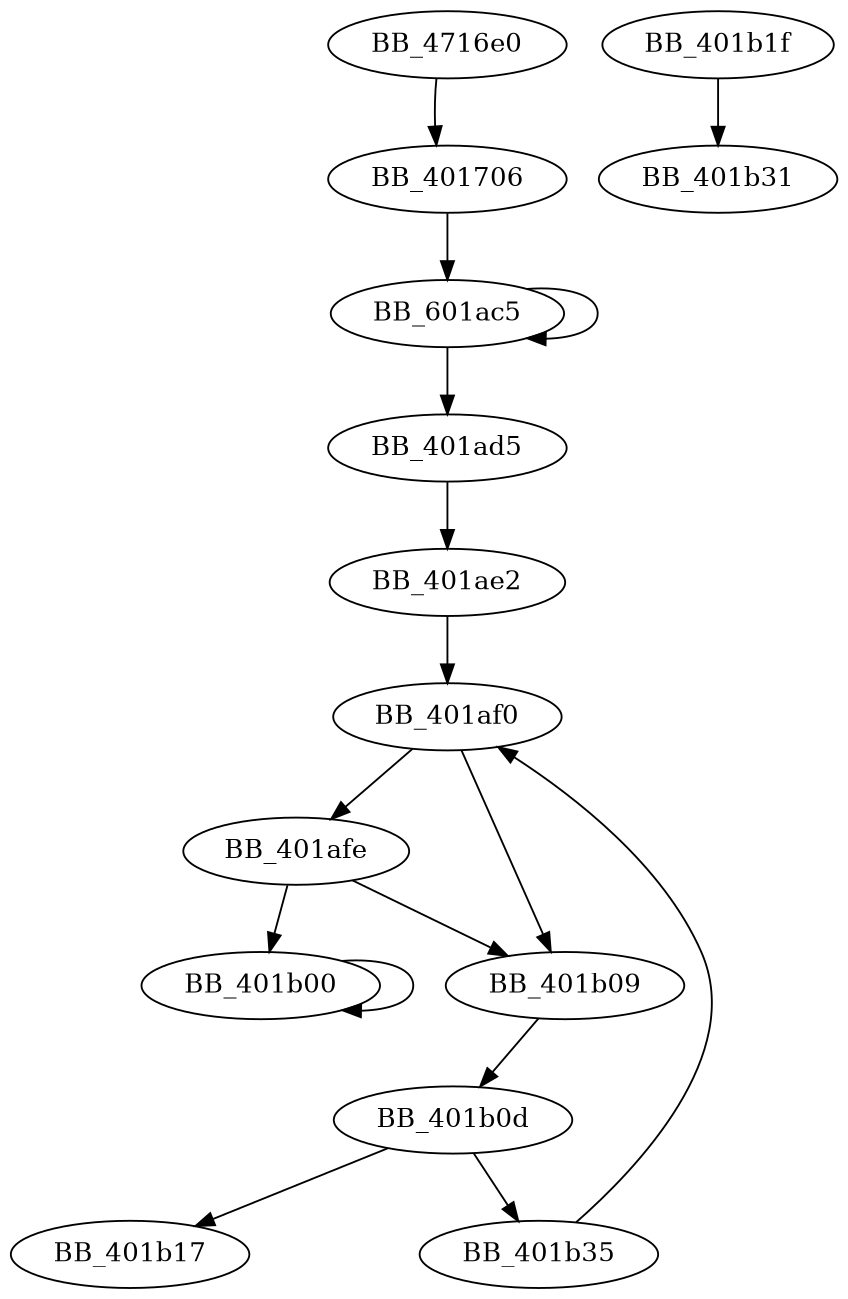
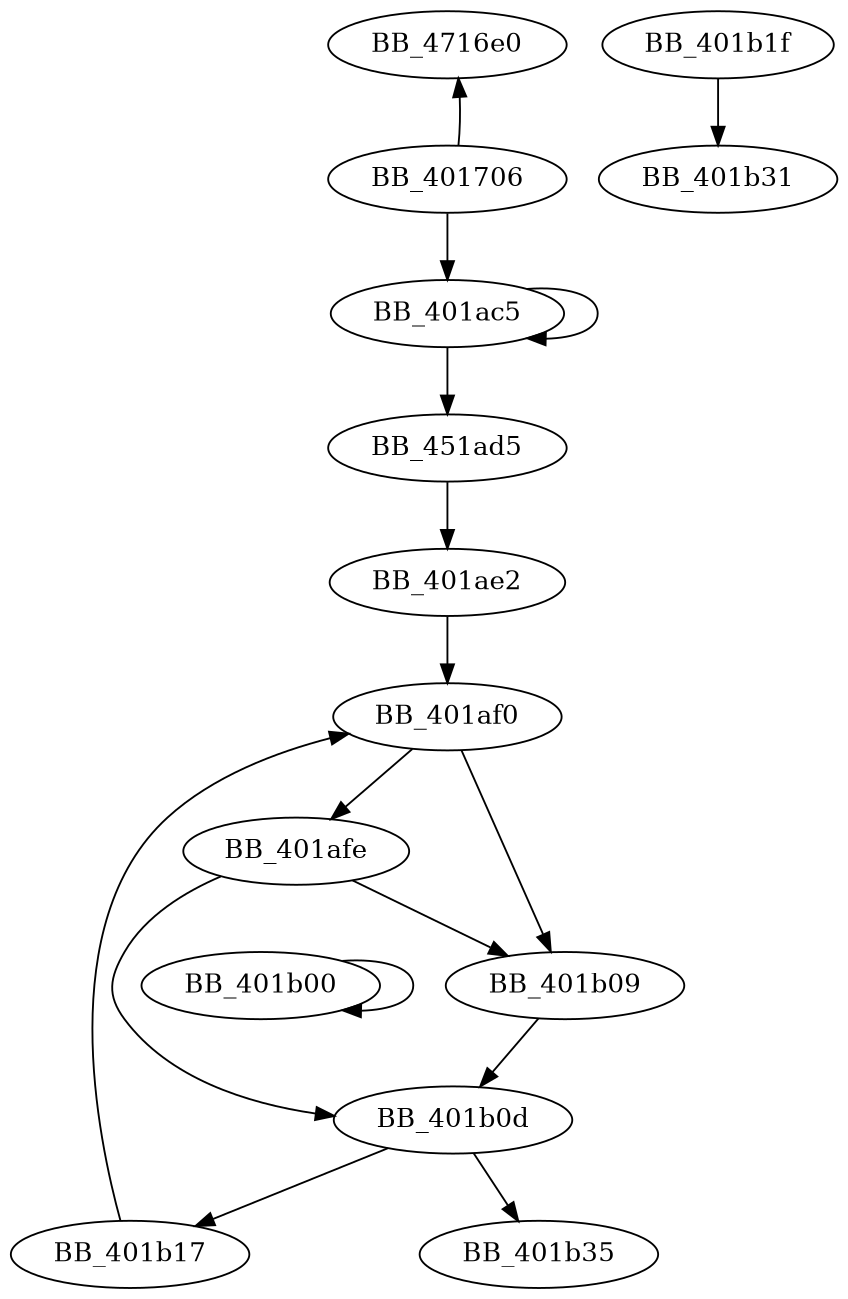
edge "BB_4716e0" -> "BB_401706": reversed
node "BB_601ac5": label "BB_601ac5" -> "BB_401ac5"
node "BB_401ad5": label "BB_401ad5" -> "BB_451ad5"
edge "BB_401afe" -> "BB_401b00": now "BB_401afe" -> "BB_401b0d"
edge "BB_401b35" -> "BB_401af0": now "BB_401b17" -> "BB_401af0"
